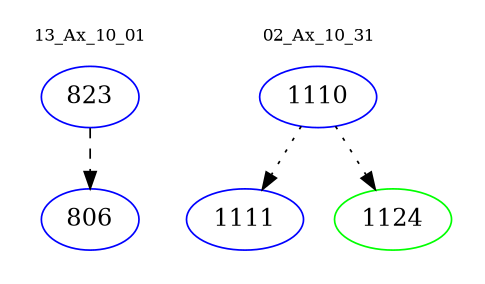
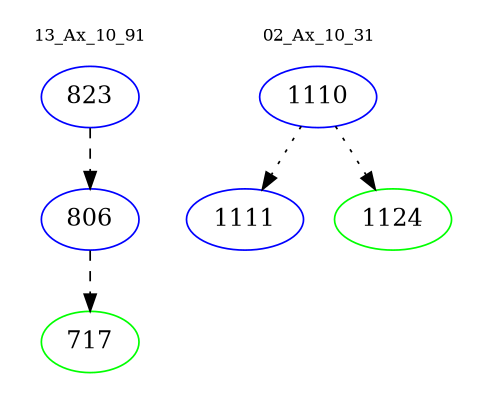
cluster "13_Ax_10_01": label "13_Ax_10_01" -> "13_Ax_10_91"
node "717": added
